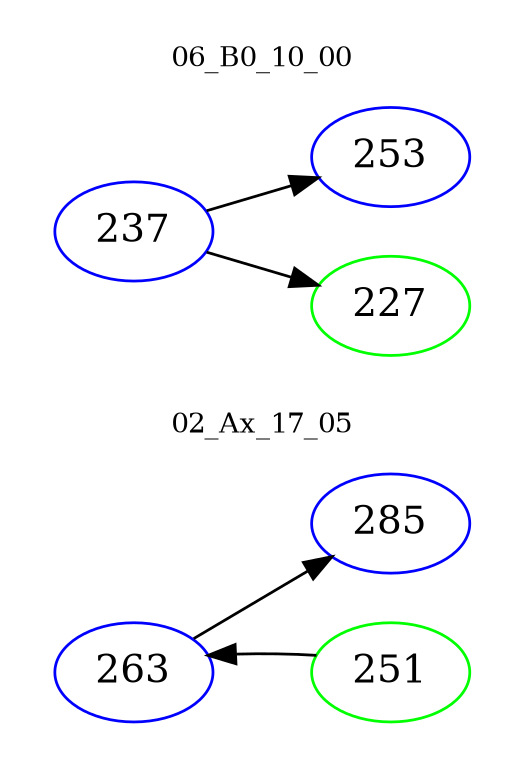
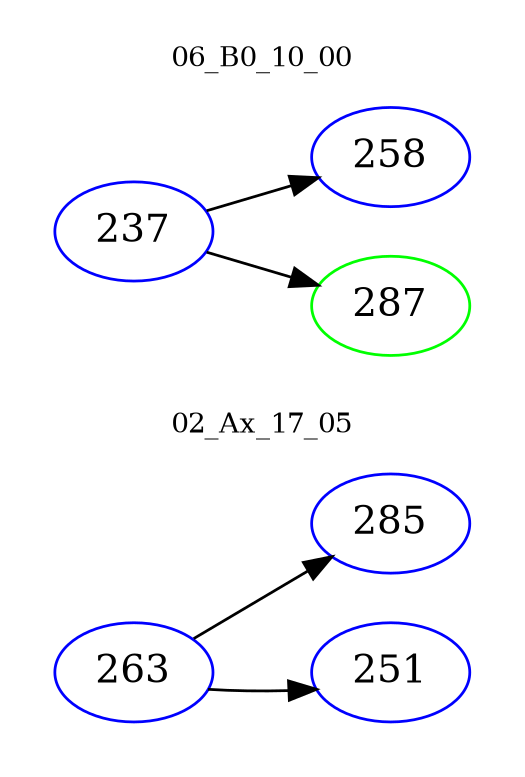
node "253": label "253" -> "258"
node "227": label "227" -> "287"
edge "251" -> "263": reversed
node "251": color green -> blue
